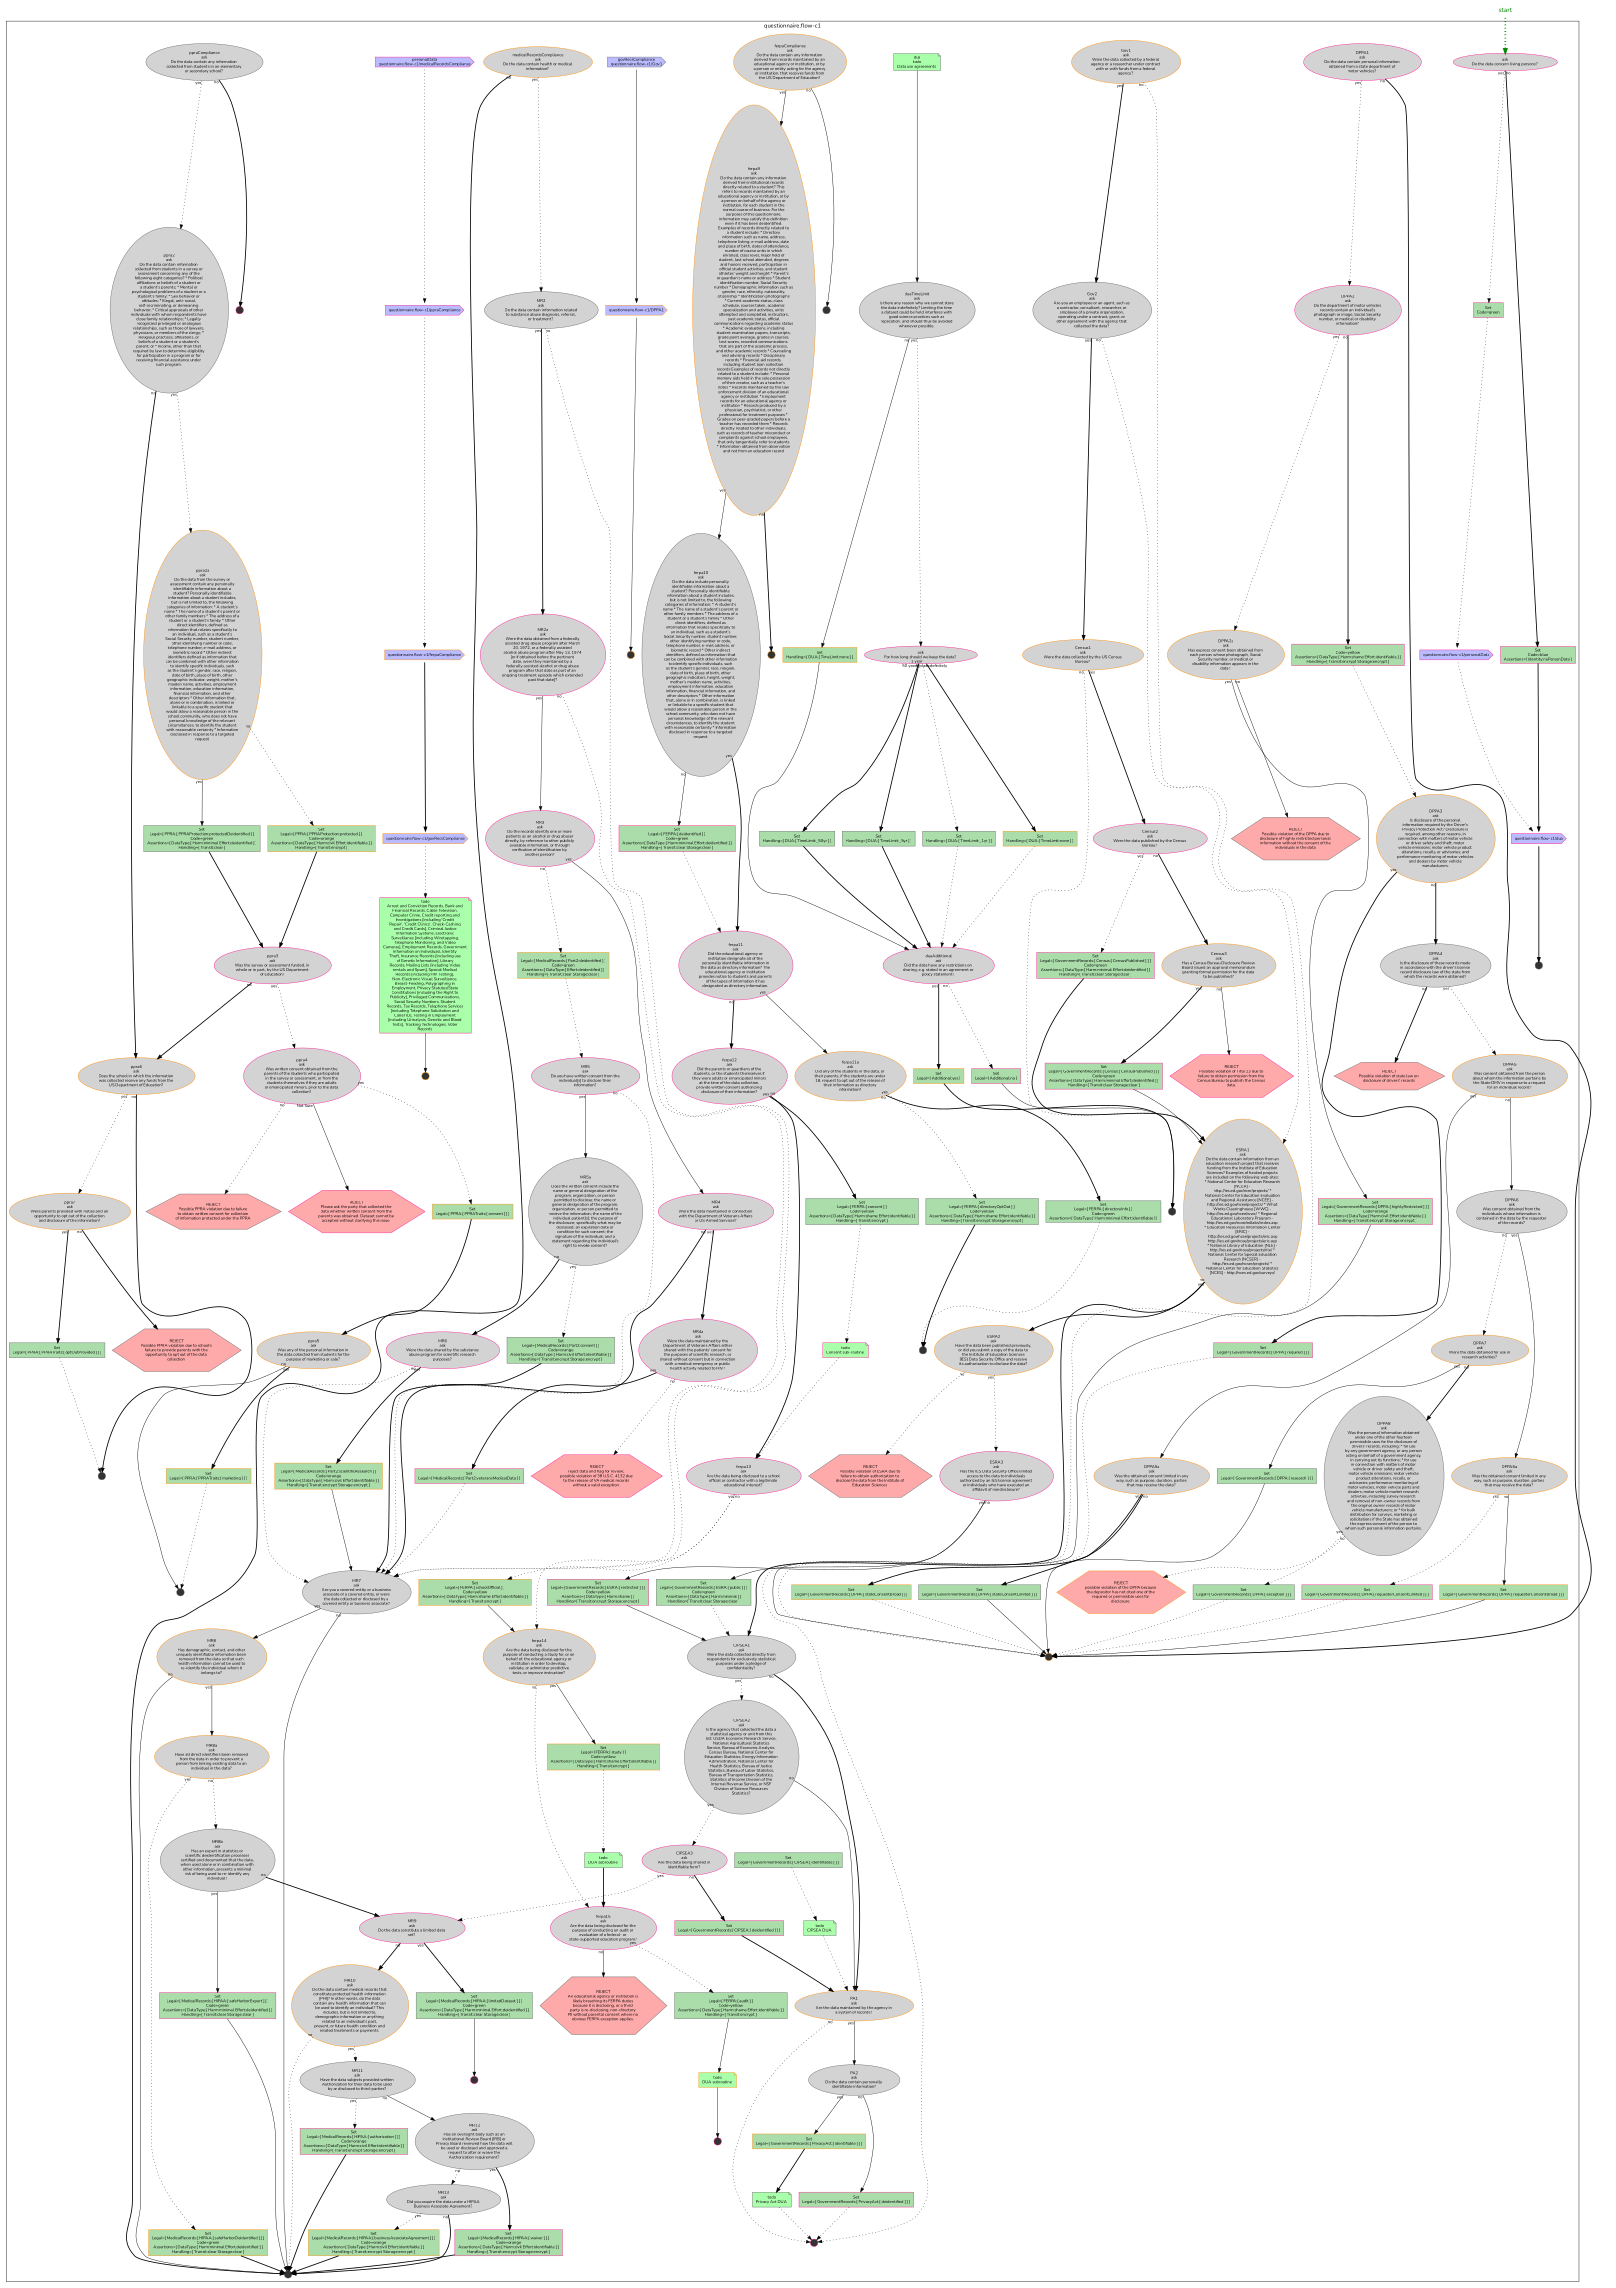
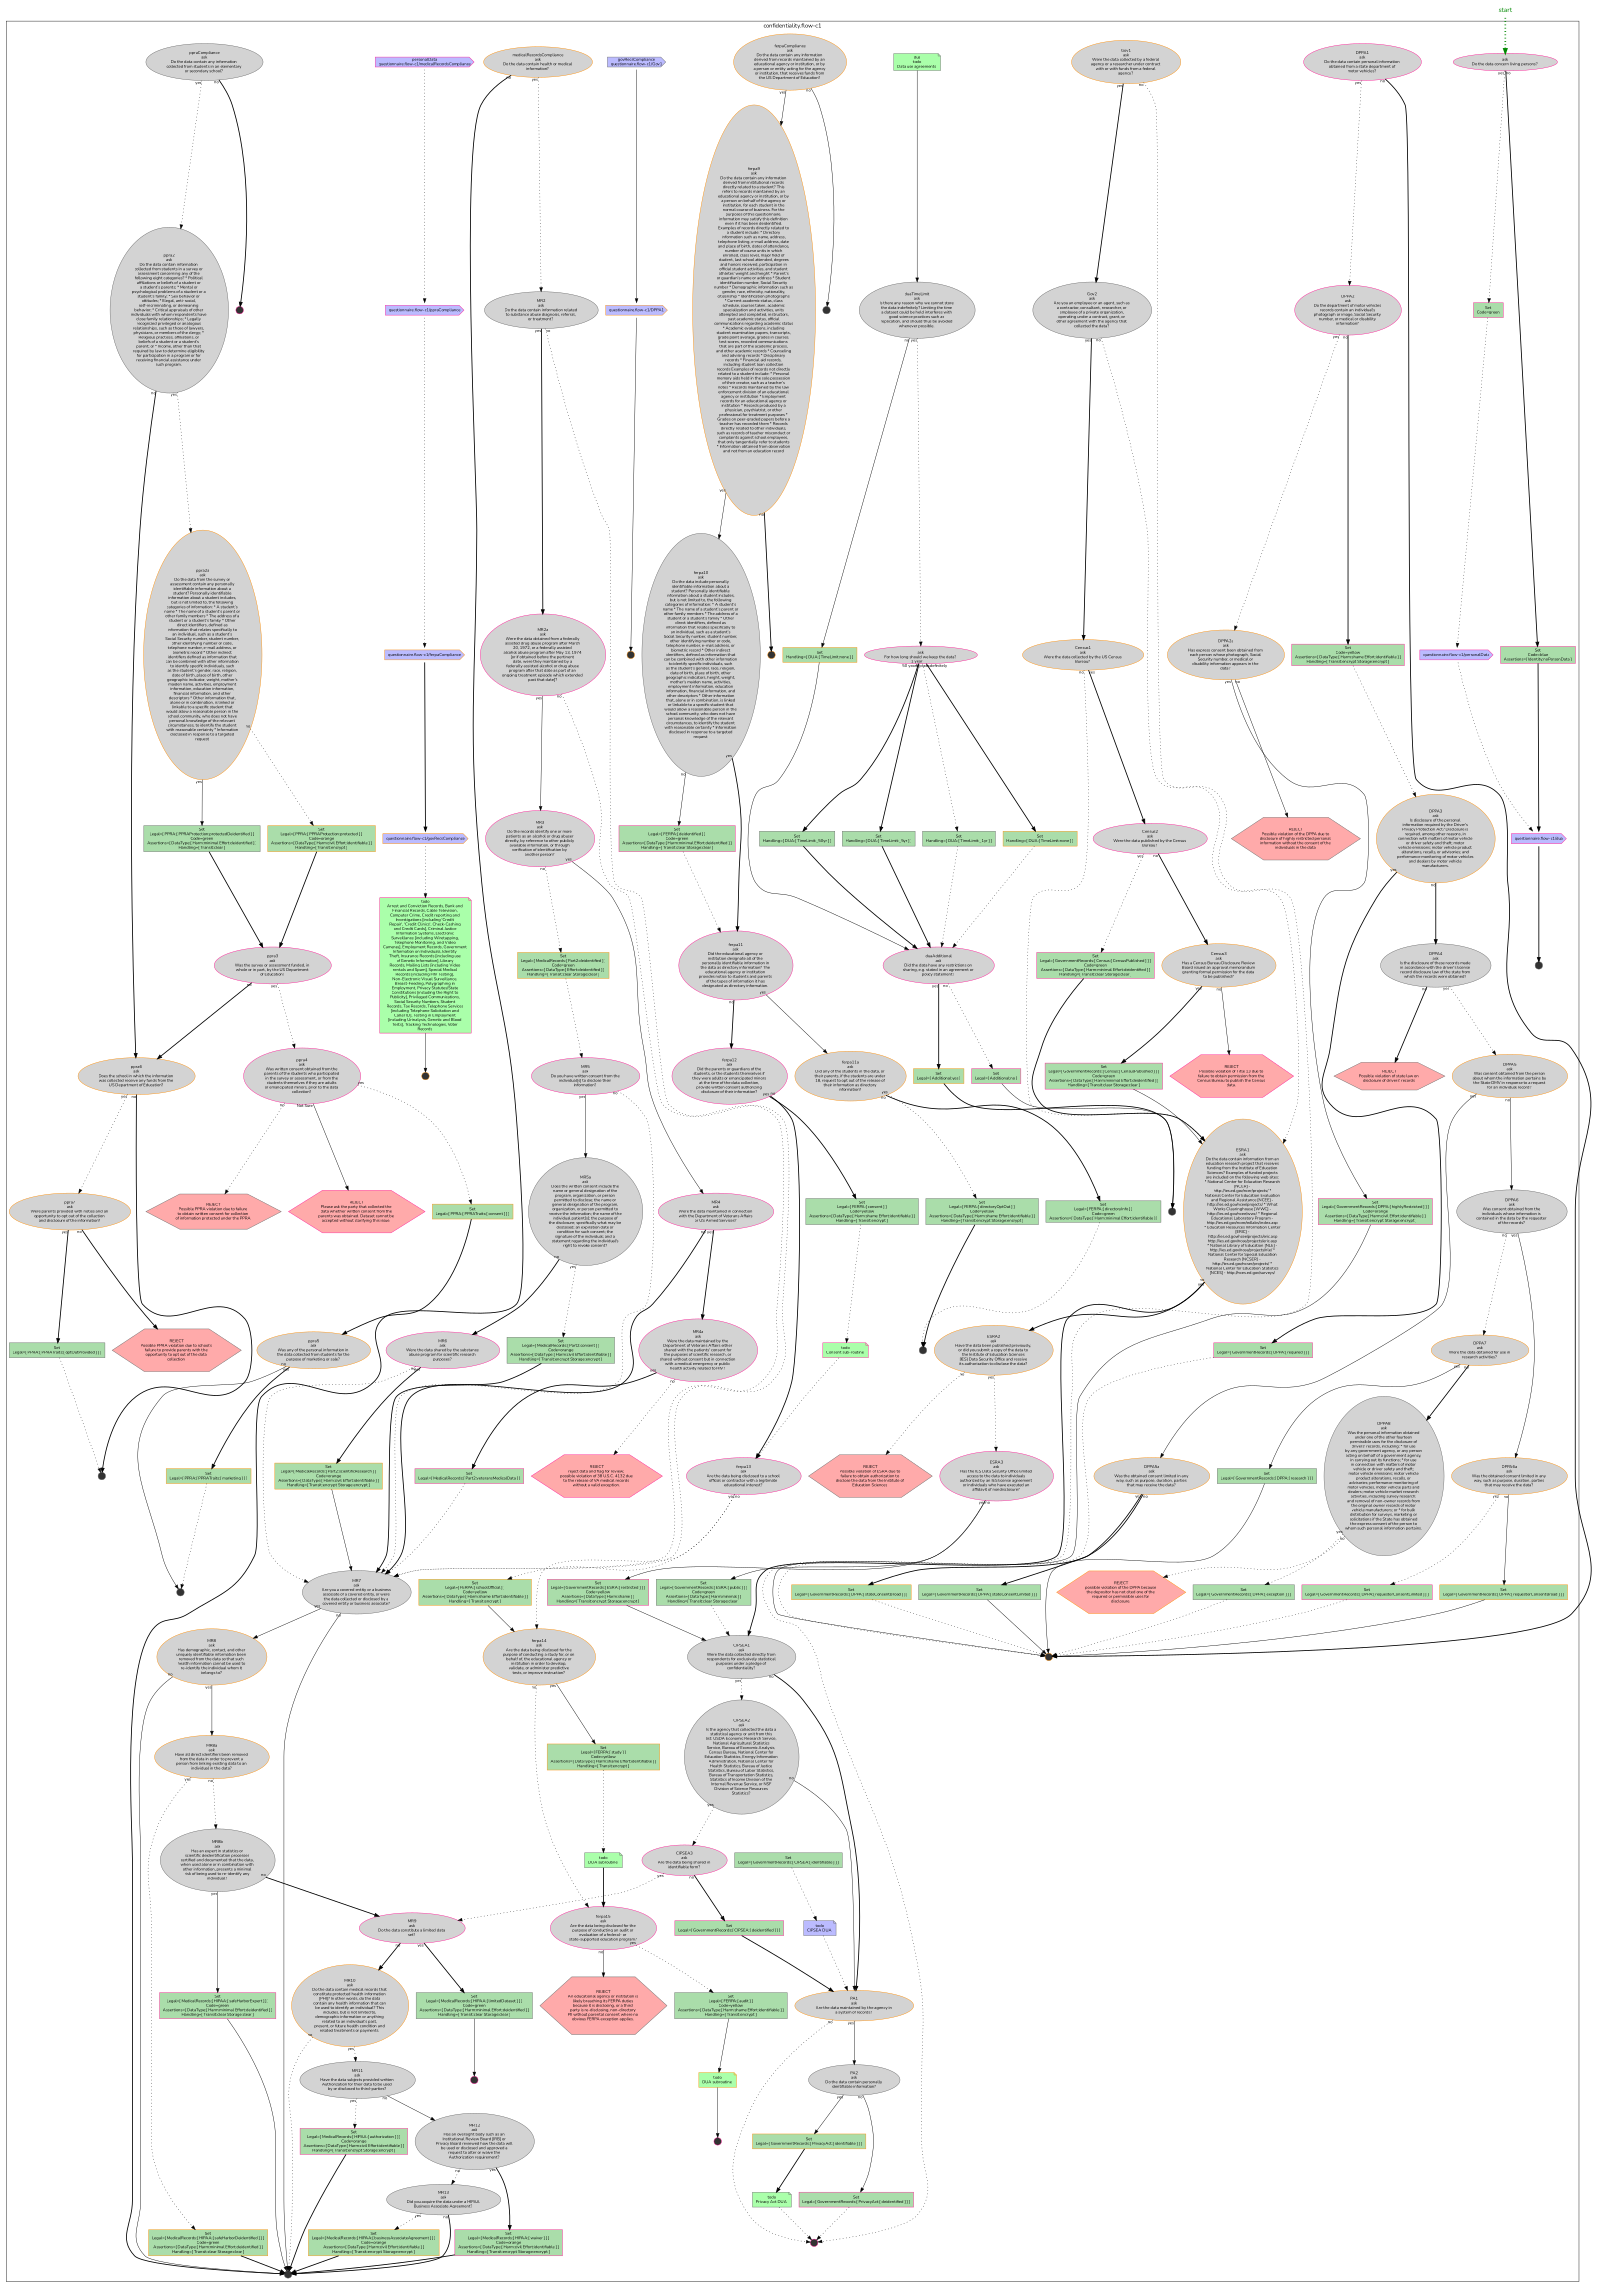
cluster "questionnaire.flow-c1": label "questionnaire.flow-c1" -> "confidentiality.flow-c1"
node "todo CIPSEA DUA": fillcolor #aaffaa -> #bbbbff
